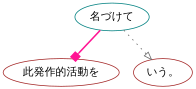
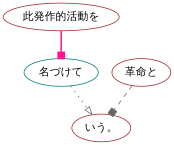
edge "名づけて" -> "此発作的活動を": reversed
node "革命と": added
